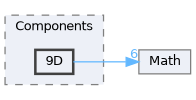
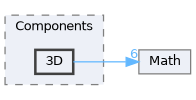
node "9D": label "9D" -> "3D"
